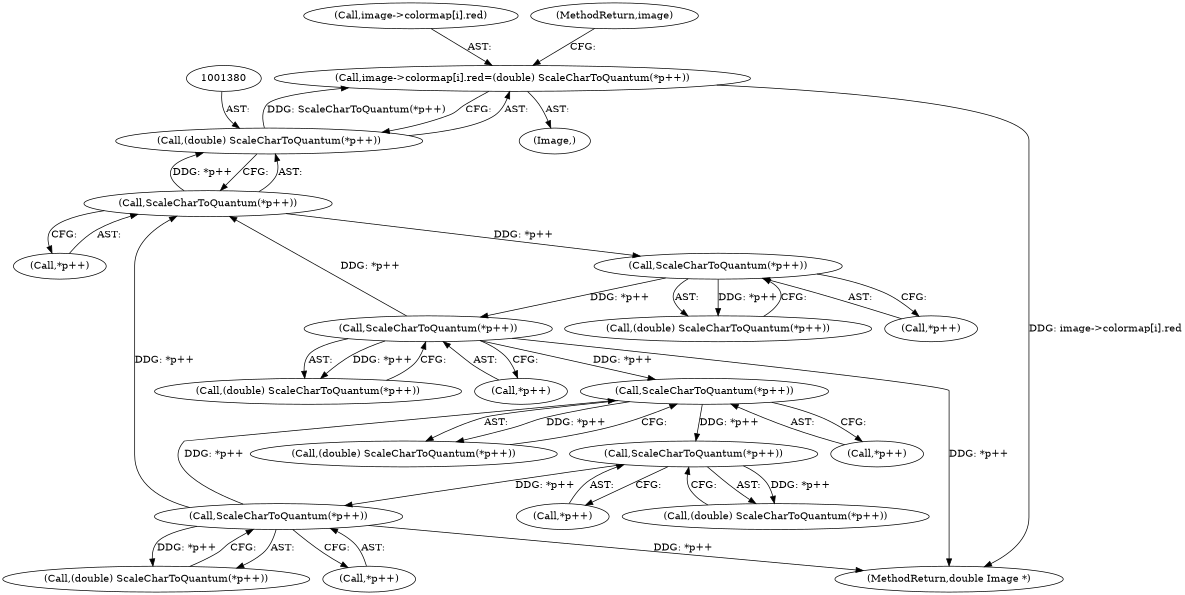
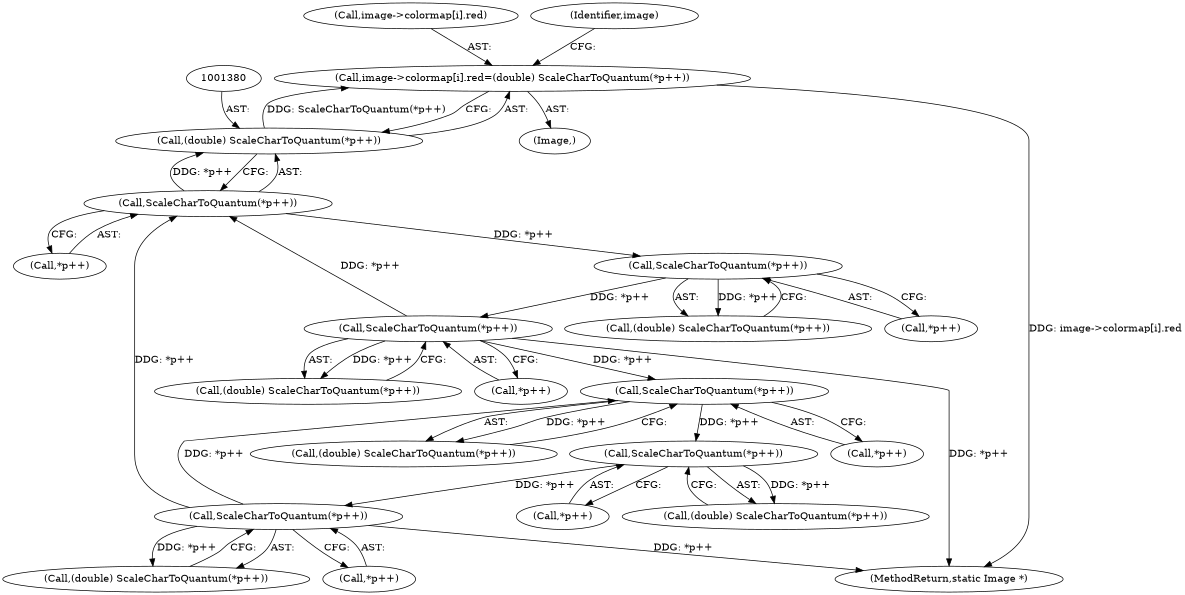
node "(MethodReturn,image)": label "(MethodReturn,image)" -> "(Identifier,image)"
node "(MethodReturn,double Image *)": label "(MethodReturn,double Image *)" -> "(MethodReturn,static Image *)"
